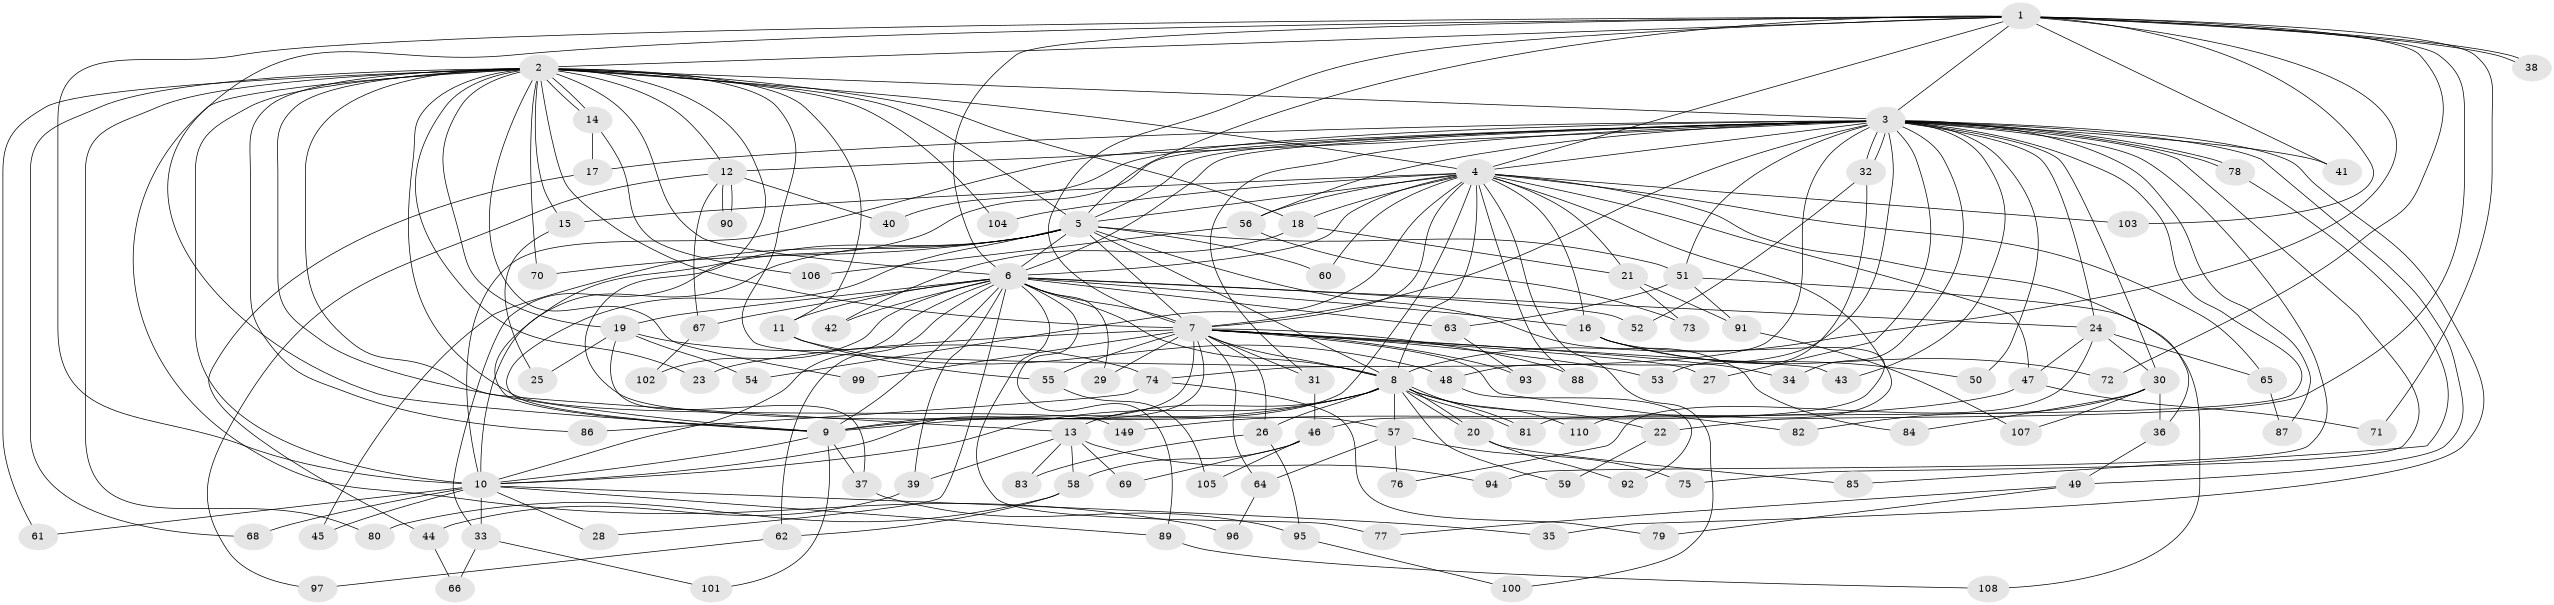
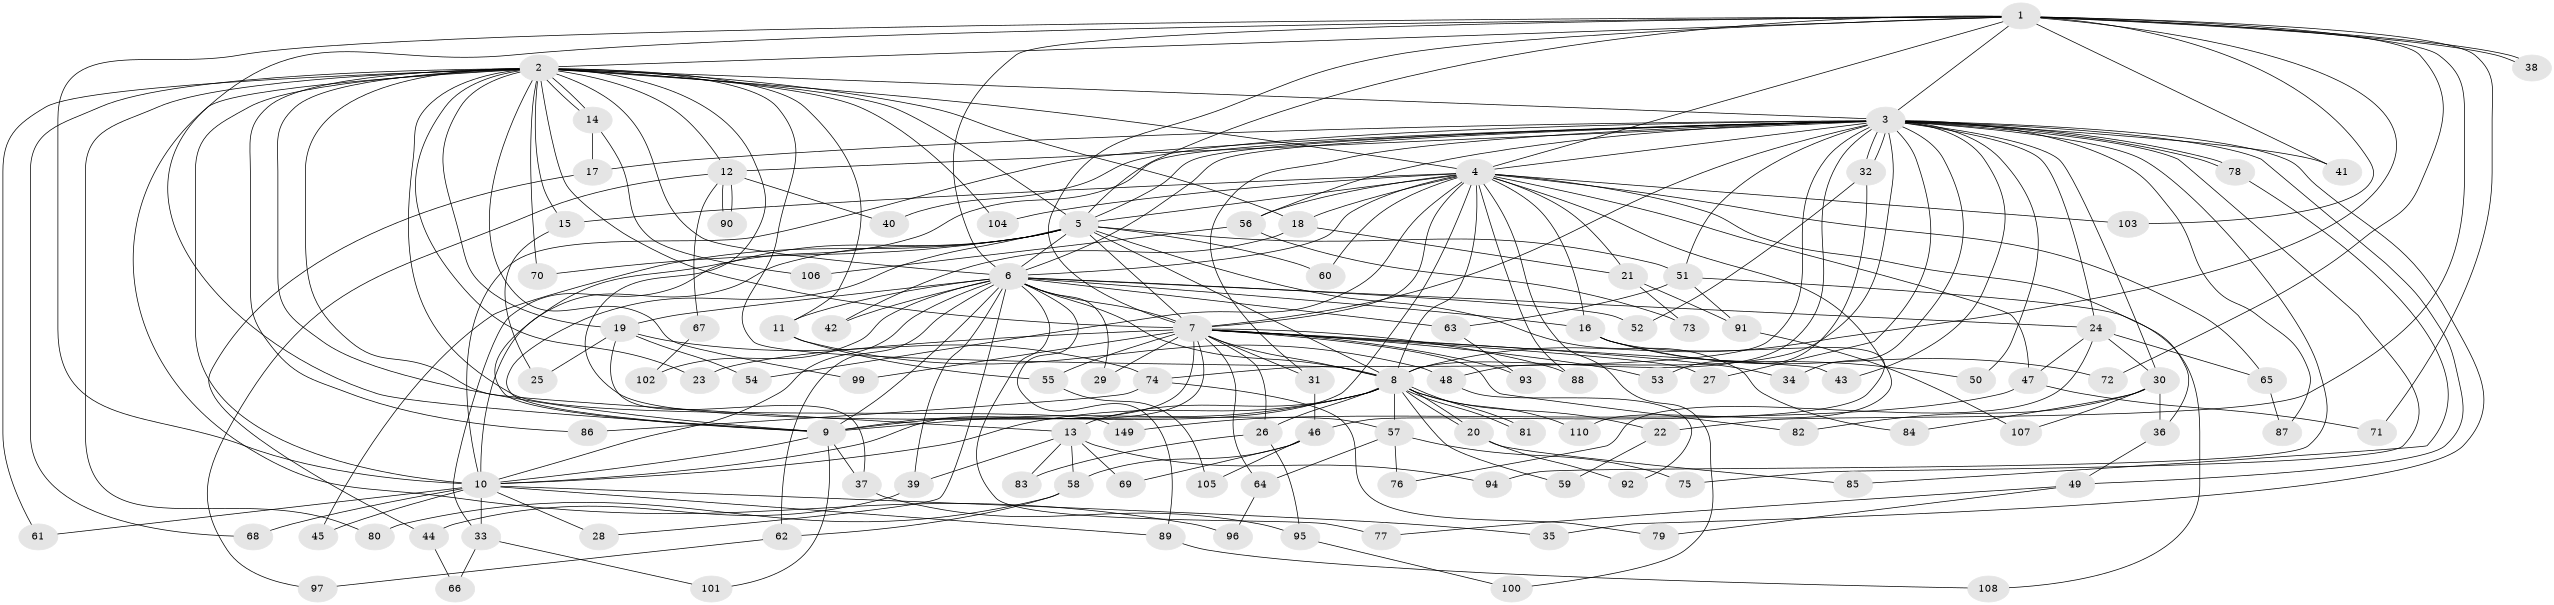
edge "6" -- "67": removed
edge "3" -- "81": now "3" -- "8"
